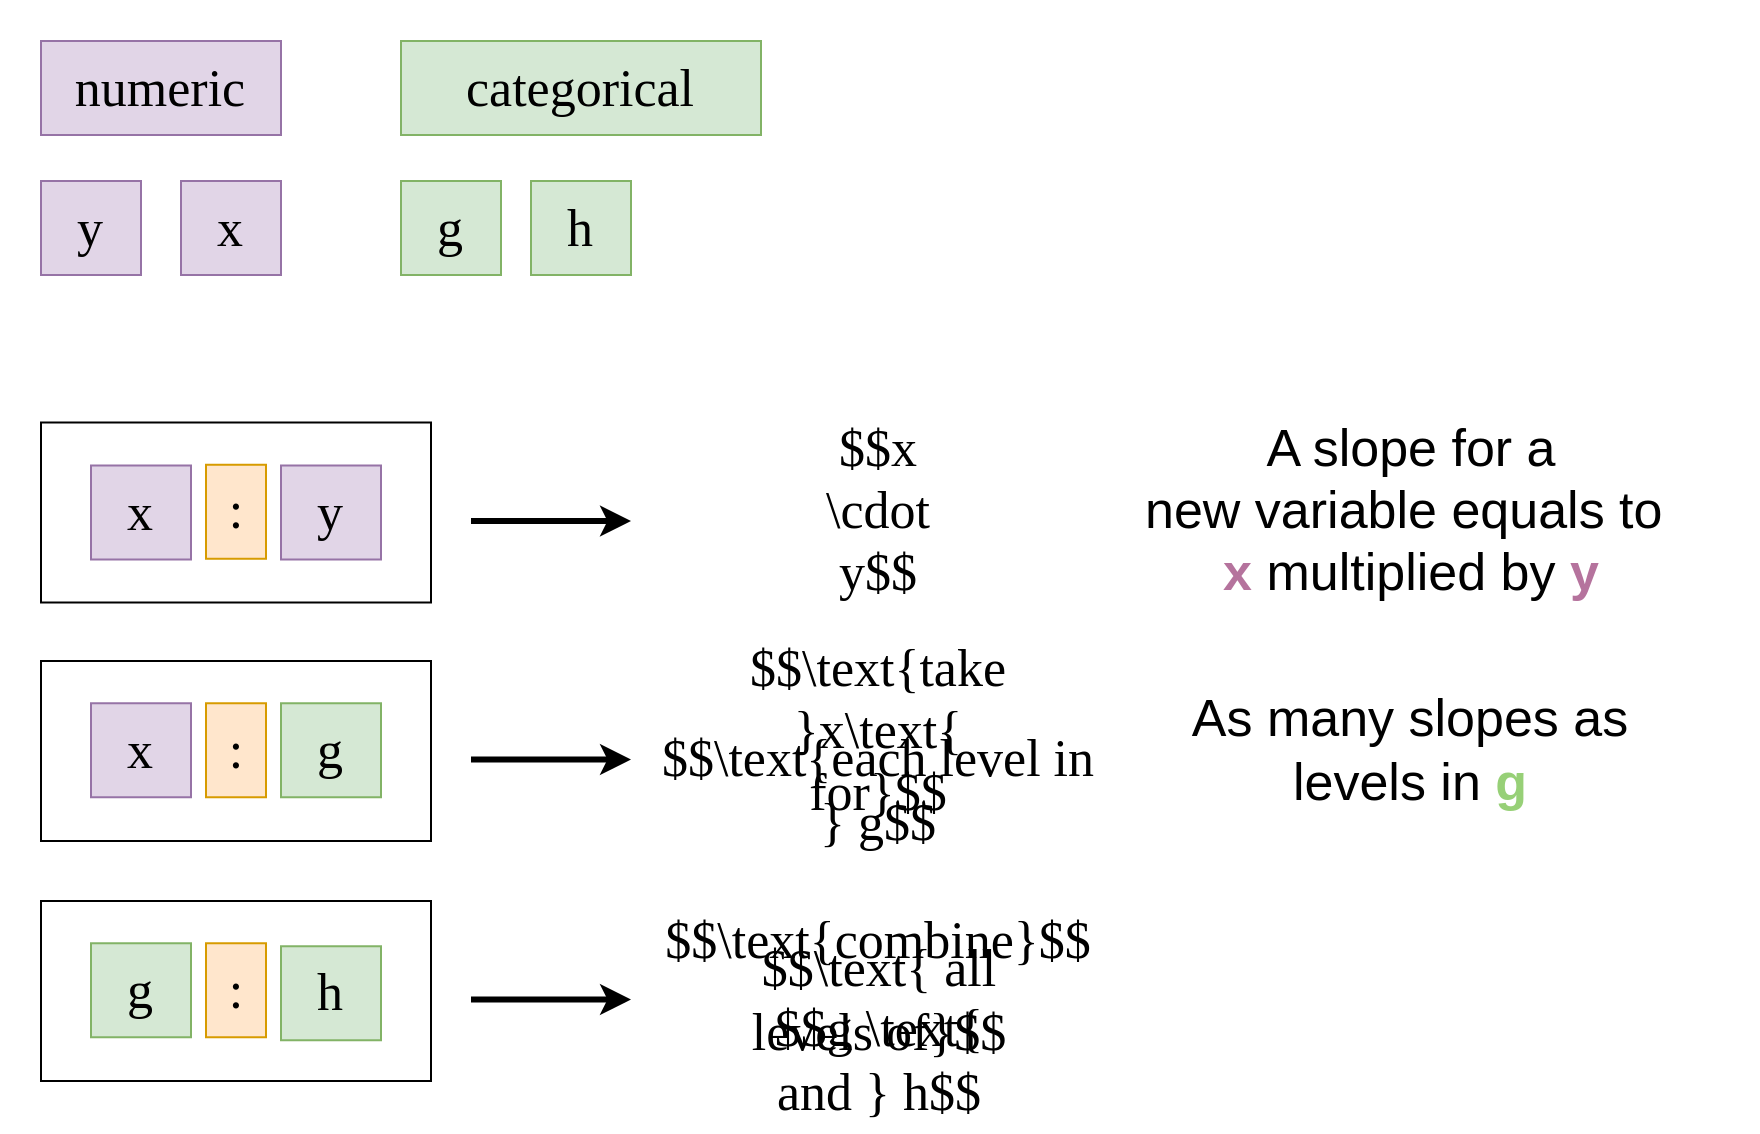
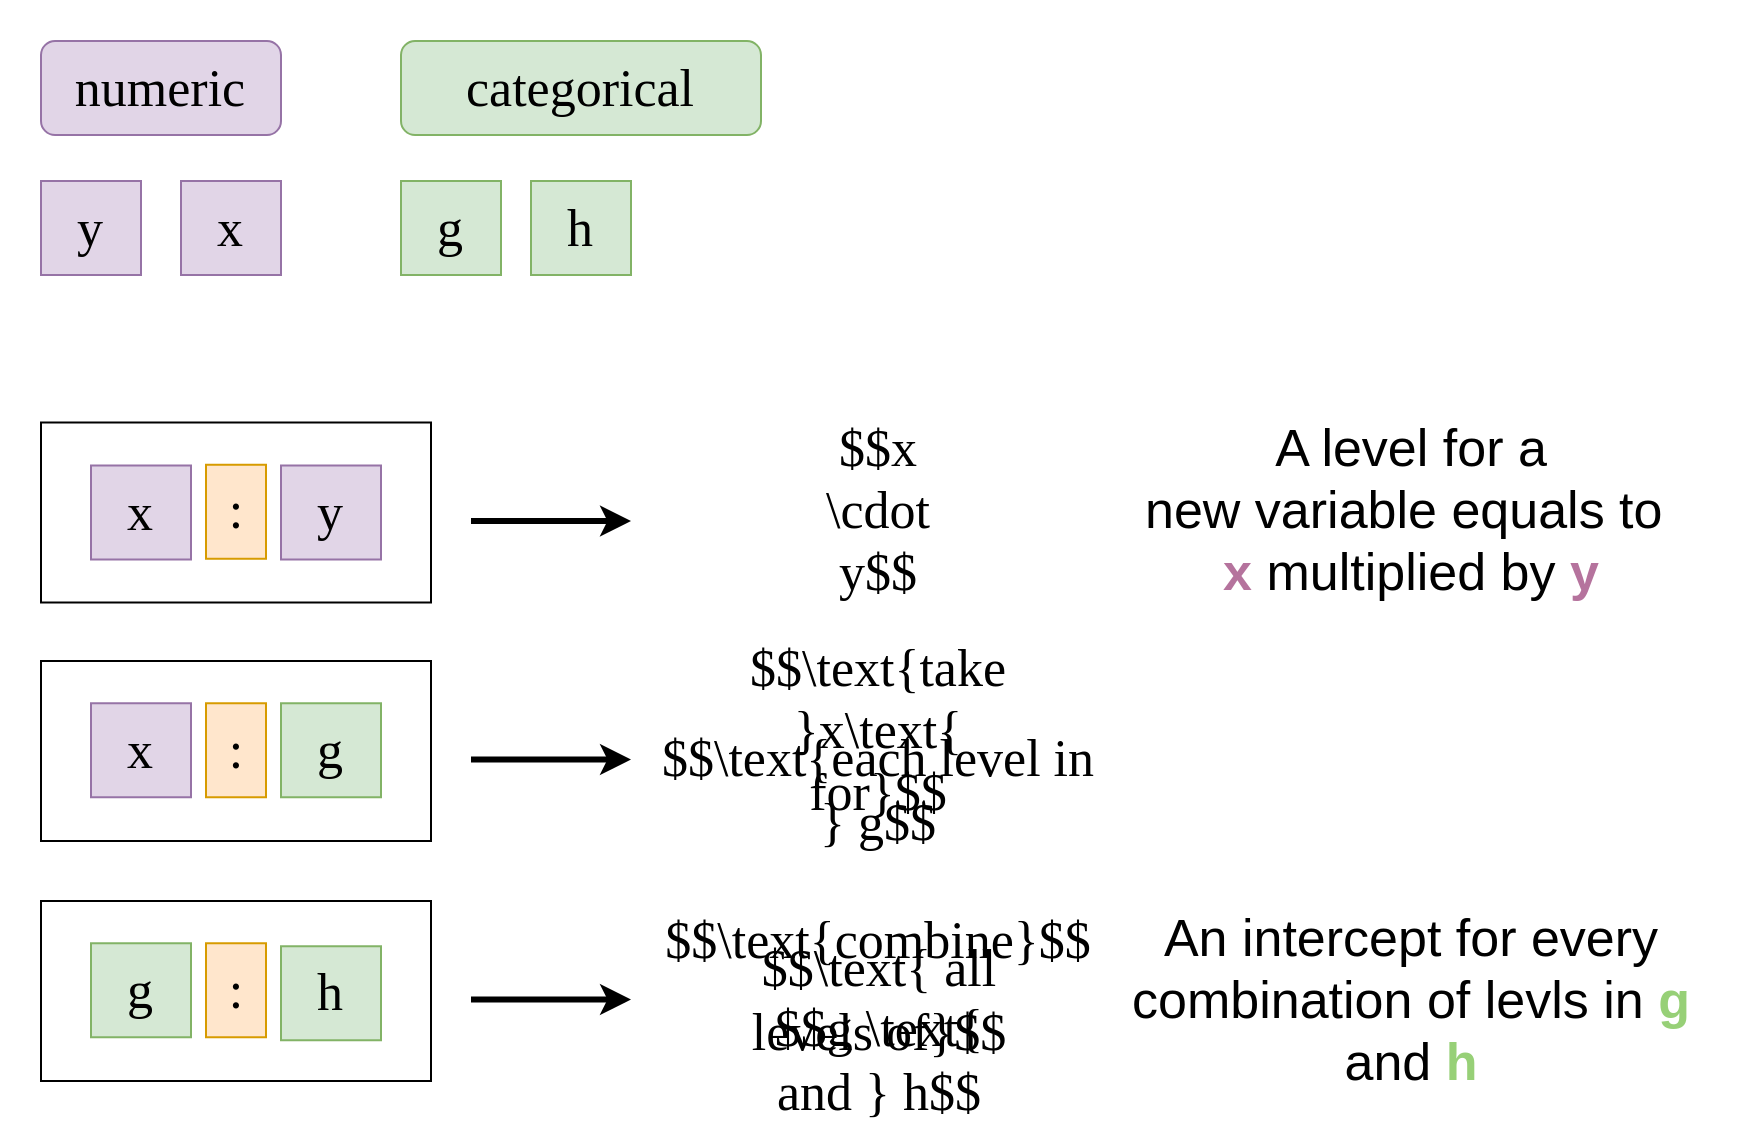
node "numeric": shape rectangle -> rounded rectangle
node "categorical": shape rectangle -> rounded rectangle
node "A slope for a new variable equals to x multiplied by y": label "A slope for a new variable equals to x multiplied by y" -> "A level for a new variable equals to x multiplied by y"
node "As many slopes as levels in g": removed
node "An intercept for every combination of levls in g and h": added
